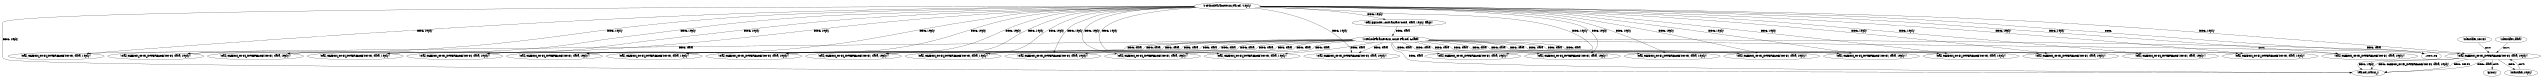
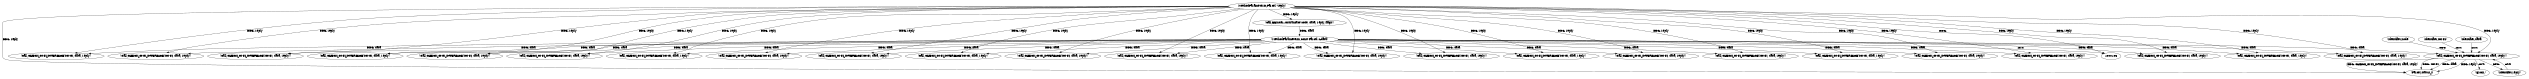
node "(Identifier,node)": added
edge "(MethodParameterIn,const Parcel &data)" -> "(Parcel,status_t)": removed, label "DDG: data"
